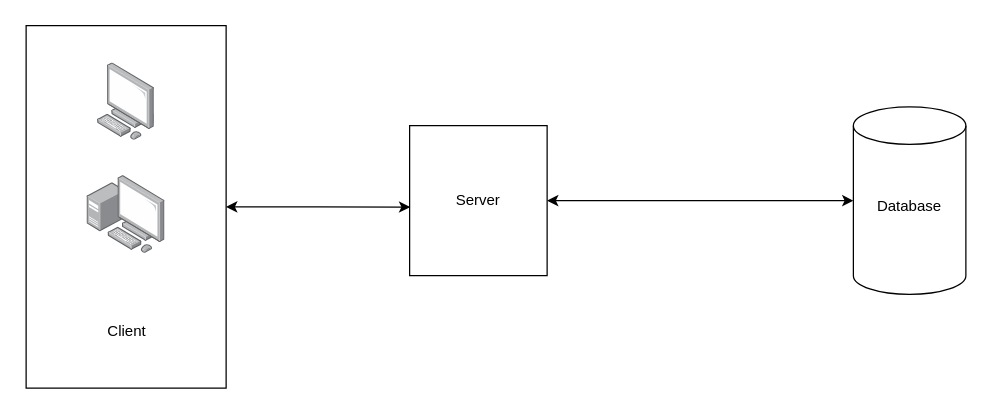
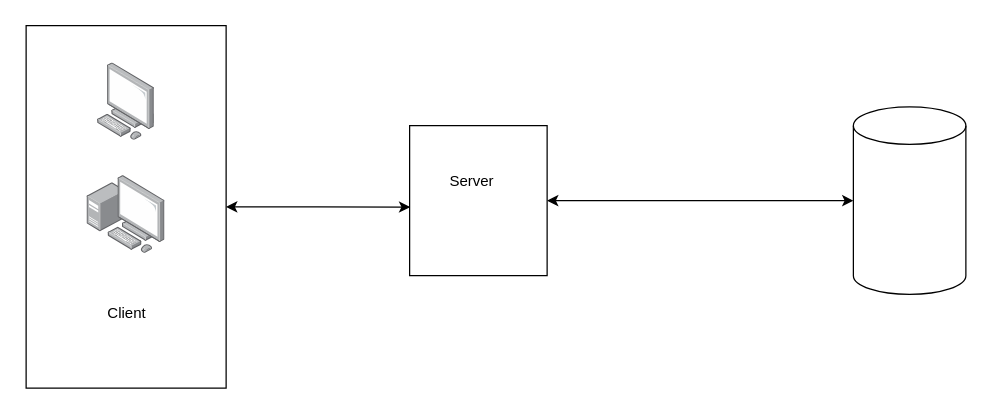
node "Server": moved (478, 201) -> (472, 182)
node "Database": removed
node "Client": moved (127, 332) -> (127, 313)
